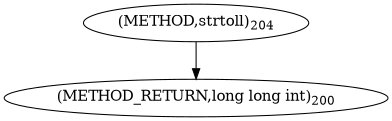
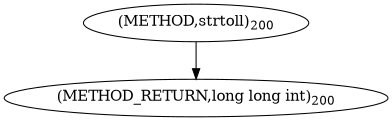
node "(METHOD,strtoll)": text "204" -> "200"
